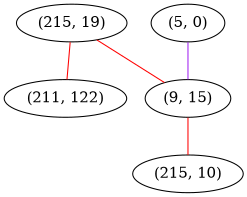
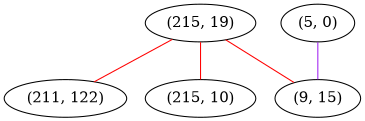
edge "(9, 15)" -- "(215, 10)": now "(215, 19)" -- "(215, 10)"
